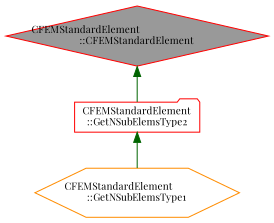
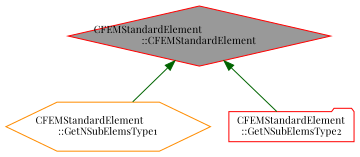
edge "CFEMStandardElement ::GetNSubElemsType1" -> "CFEMStandardElement ::GetNSubElemsType2": now "CFEMStandardElement ::GetNSubElemsType1" -> "CFEMStandardElement ::CFEMStandardElement"
